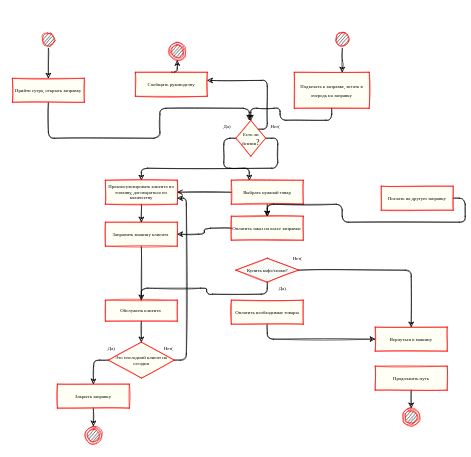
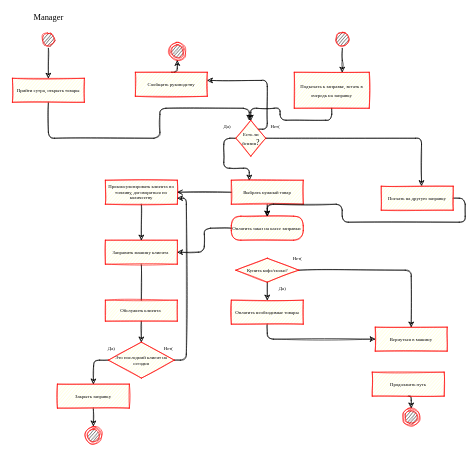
node "Manager": added
node "Прийти сутра, открыть заправку": label "Прийти сутра, открыть заправку" -> "Прийти сутра, открыть товары"
edge "Есть ли бензин?" -> "Проконсультировать клиента по топливу, договориться по количеству": now "Есть ли бензин?" -> "Поехать на другую заправку"
node "Оплатить заказ на кассе заправки": shape rectangle -> rounded rectangle
node "Заправить машину клиента": moved (141, 234) -> (141, 252)
node "Купить кофе/снэки?": fillcolor #d5e8d4 -> #ffffc0
edge "Купить кофе/снэки?" -> "Обслужить клиента": now "Купить кофе/снэки?" -> "Оплатить необходимые товары"
node "Продолжить путь": moved (411, 378) -> (408, 384)
